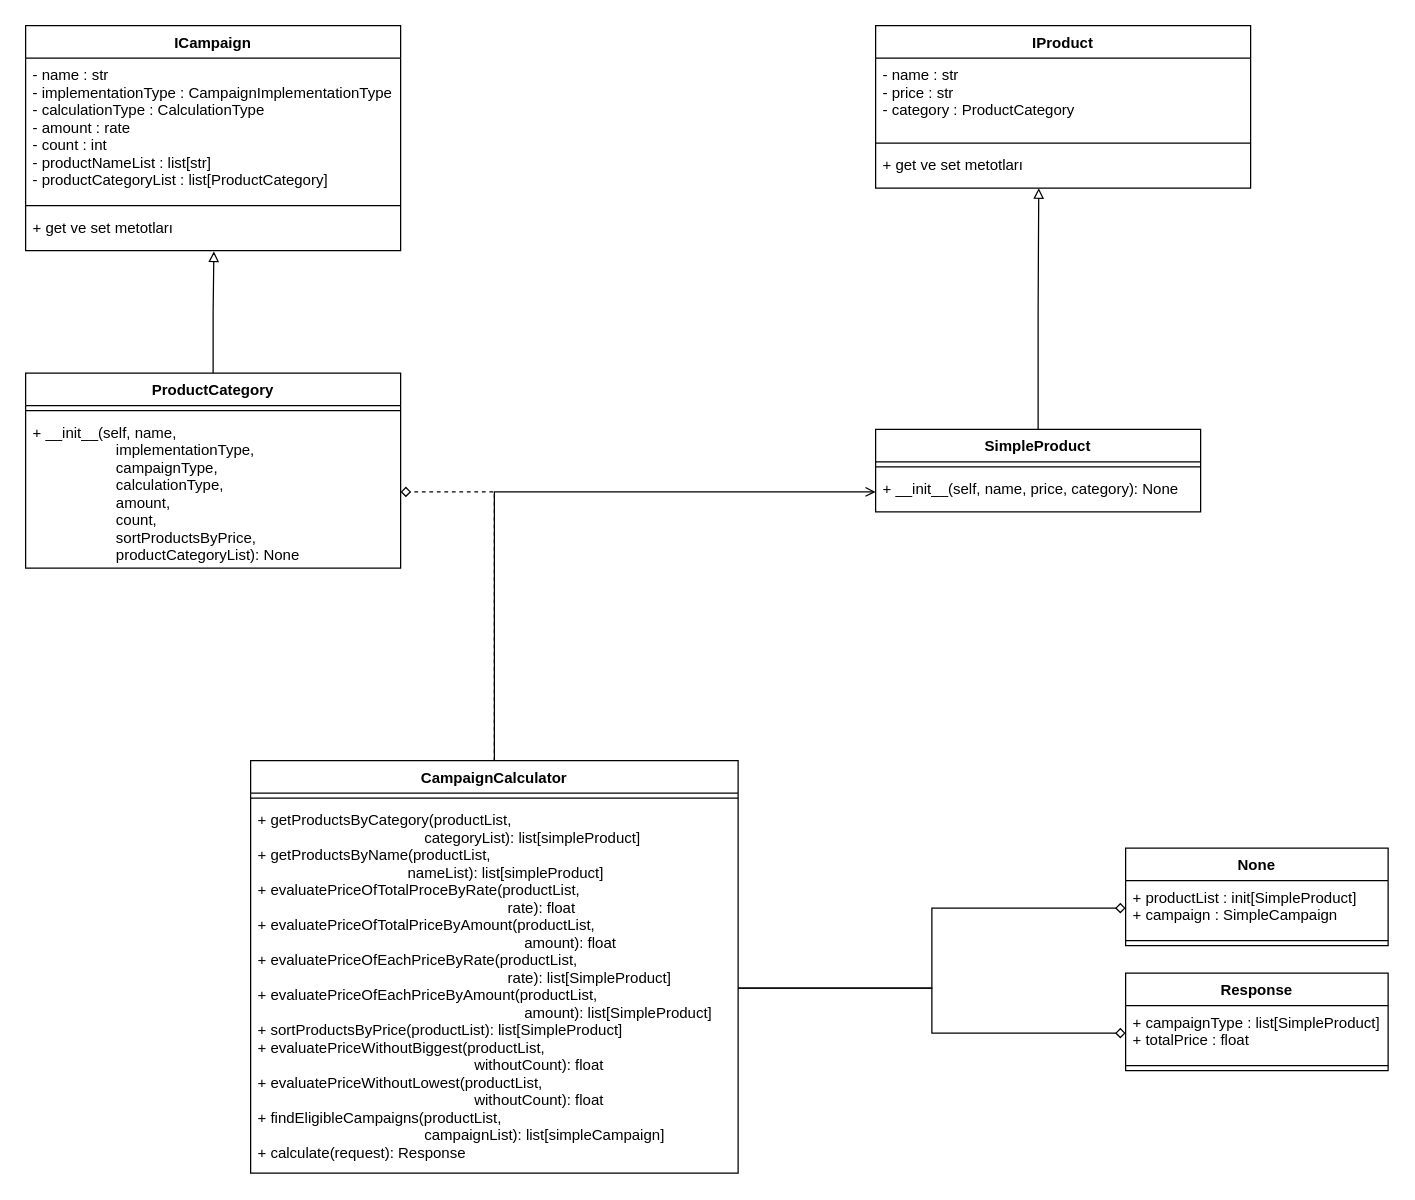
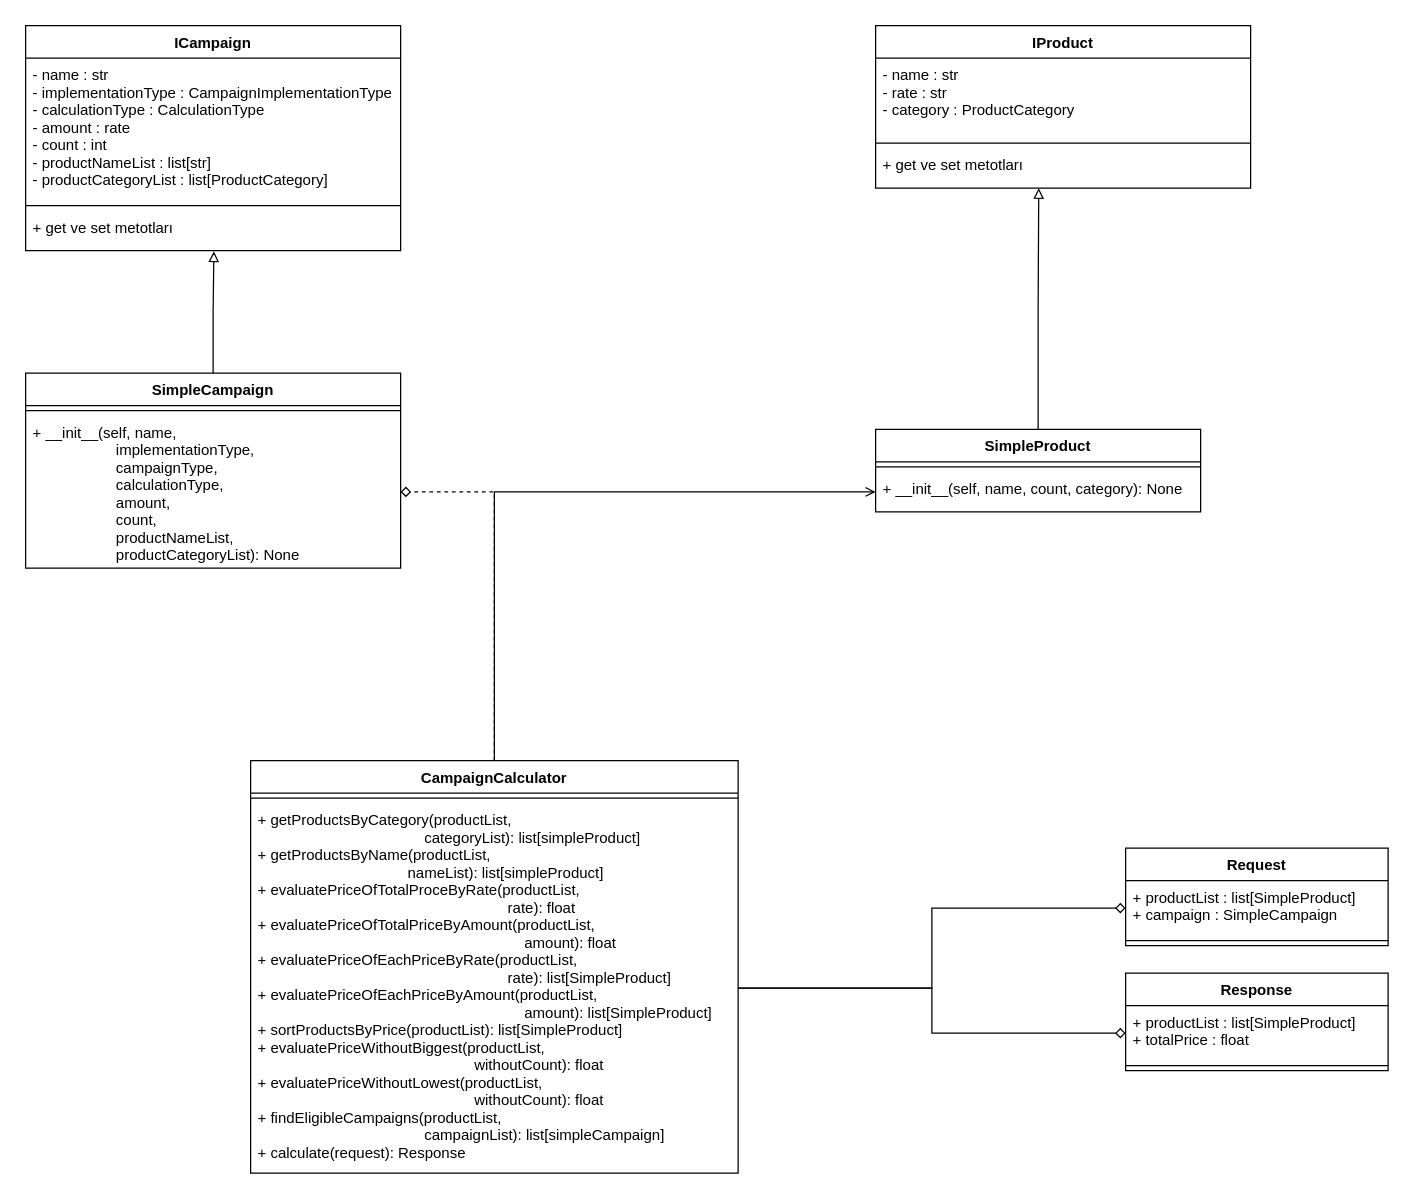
node "- name : str - price : str - category : ProductCategory": label "- name : str - price : str - category : ProductCategory" -> "- name : str - rate : str - category : ProductCategory"
node "ProductCategory": label "ProductCategory" -> "SimpleCampaign"
node "+ __init__(self, name, implementationType, campaignType, calculationType, amount, count, sortProductsByPrice, productCategoryList): None": label "+ __init__(self, name, implementationType, campaignType, calculationType, amount, count, sortProductsByPrice, productCategoryList): None" -> "+ __init__(self, name, implementationType, campaignType, calculationType, amount, count, productNameList, productCategoryList): None"
node "+ __init__(self, name, price, category): None": label "+ __init__(self, name, price, category): None" -> "+ __init__(self, name, count, category): None"
node "None": label "None" -> "Request"
node "+ productList : init[SimpleProduct] + campaign : SimpleCampaign": label "+ productList : init[SimpleProduct] + campaign : SimpleCampaign" -> "+ productList : list[SimpleProduct] + campaign : SimpleCampaign"
node "+ campaignType : list[SimpleProduct] + totalPrice : float": label "+ campaignType : list[SimpleProduct] + totalPrice : float" -> "+ productList : list[SimpleProduct] + totalPrice : float"
